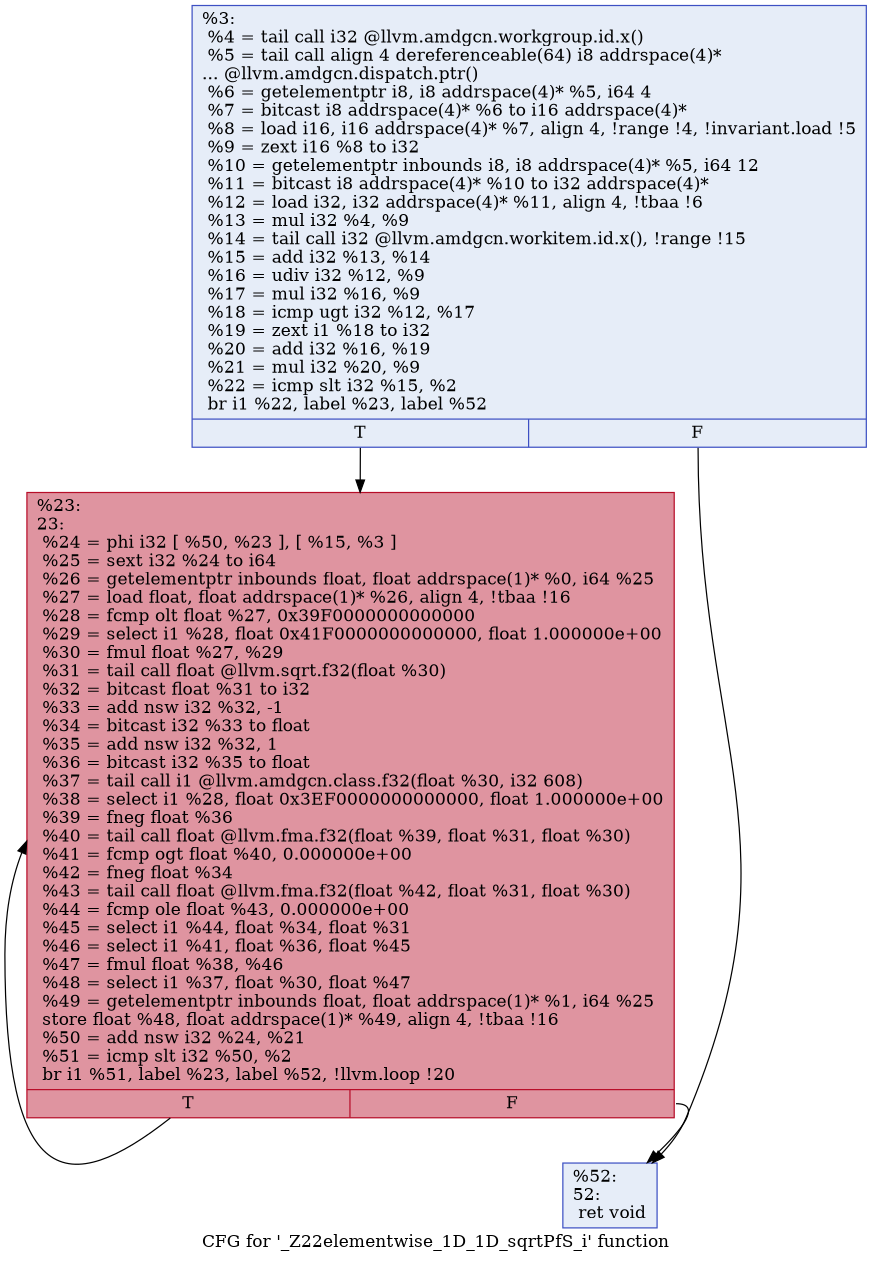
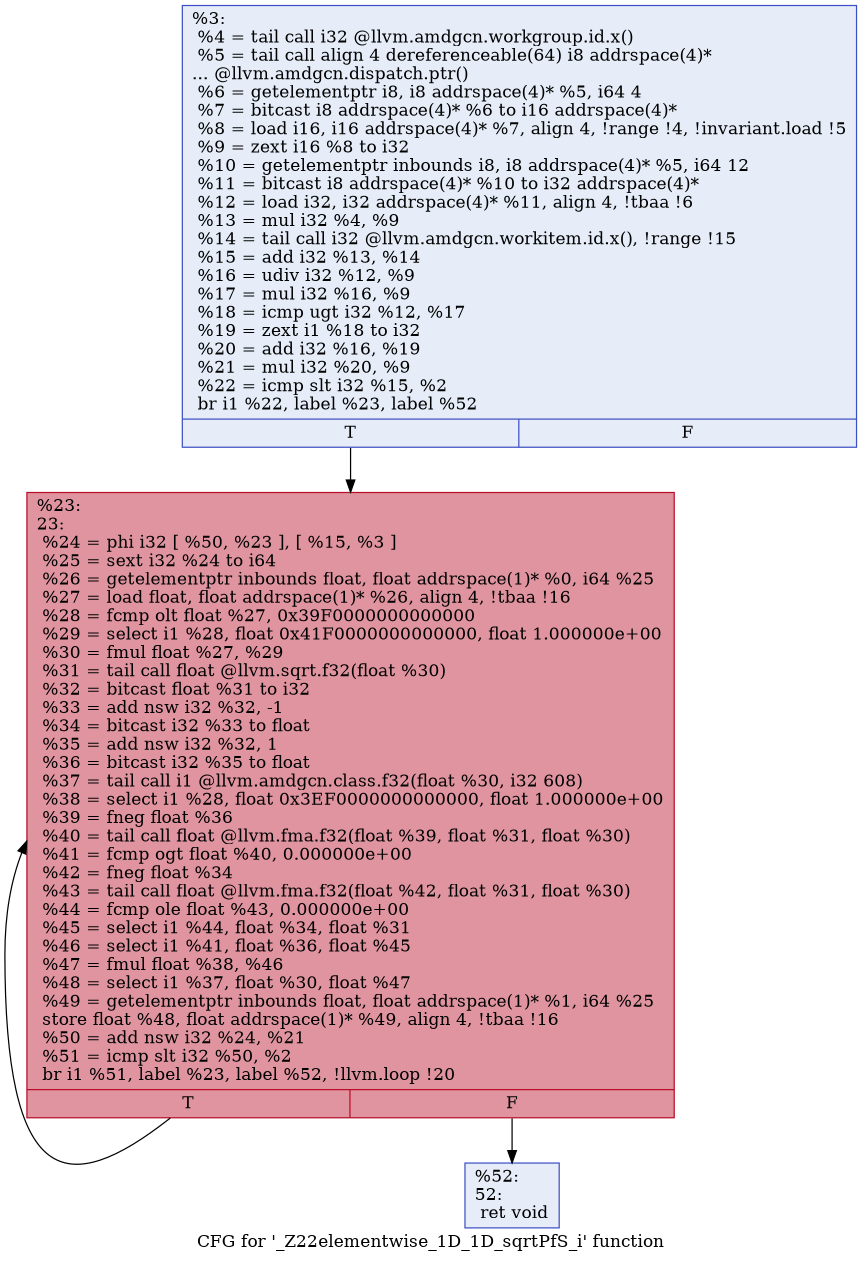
edge "%3:" -> "%52:": removed
